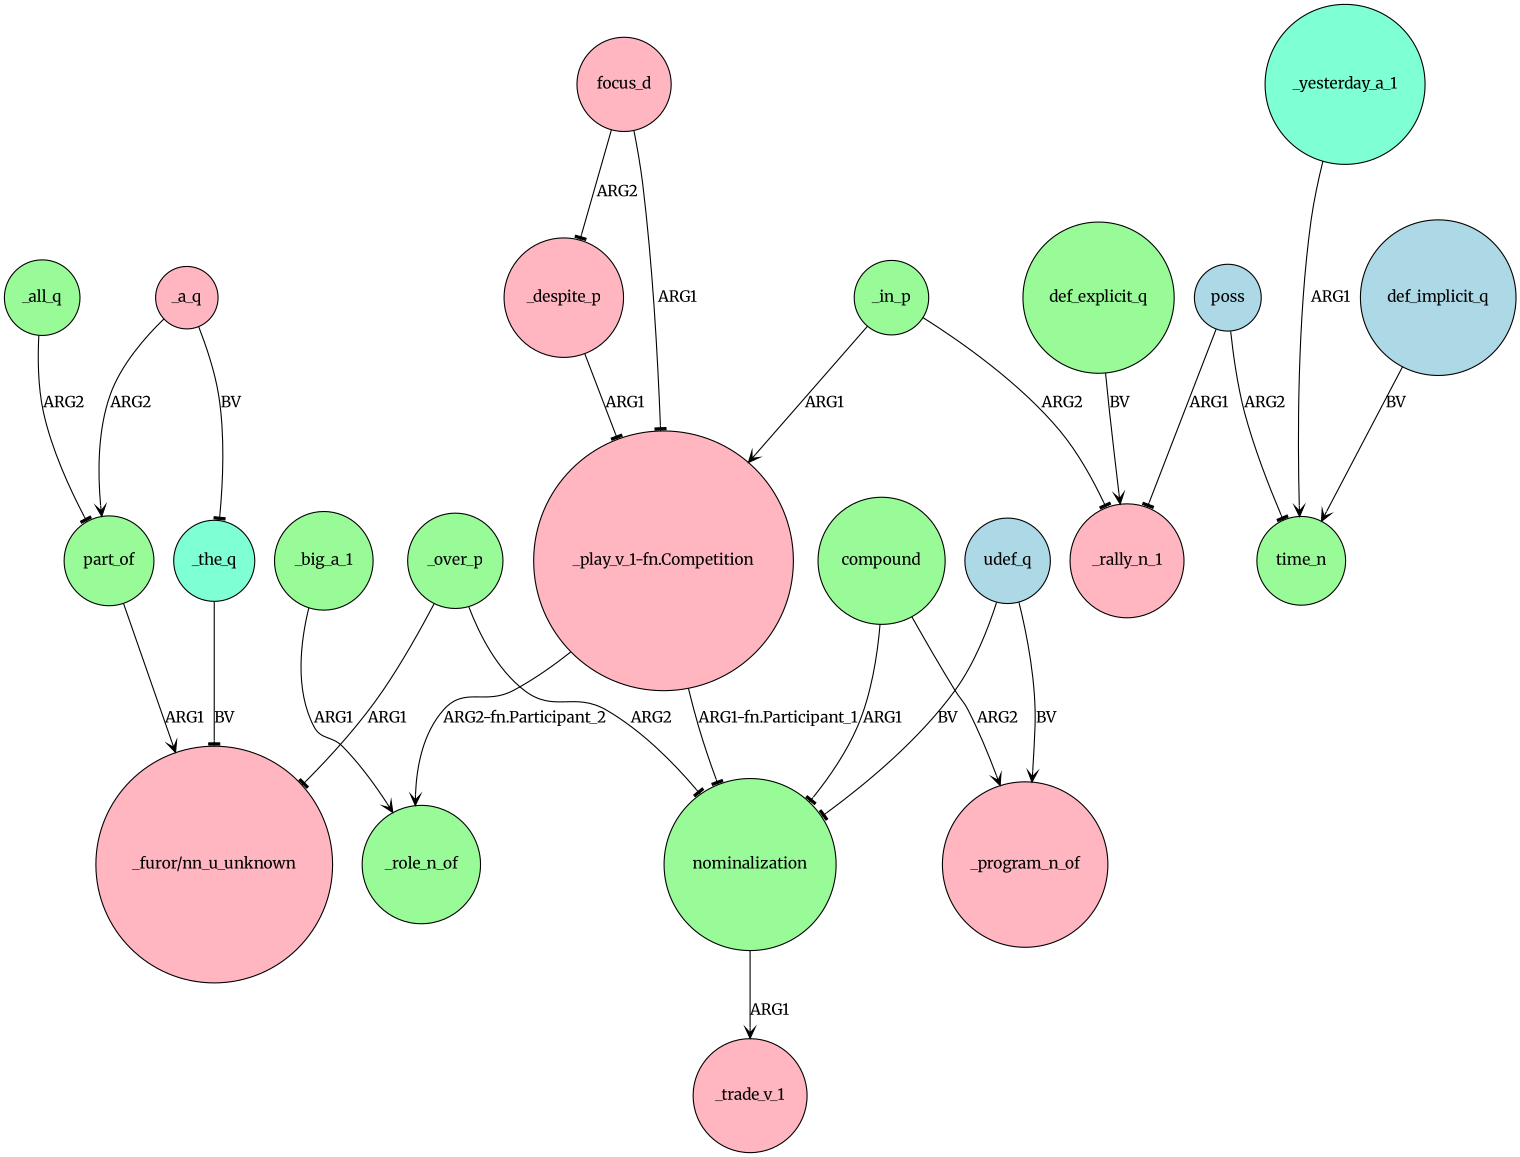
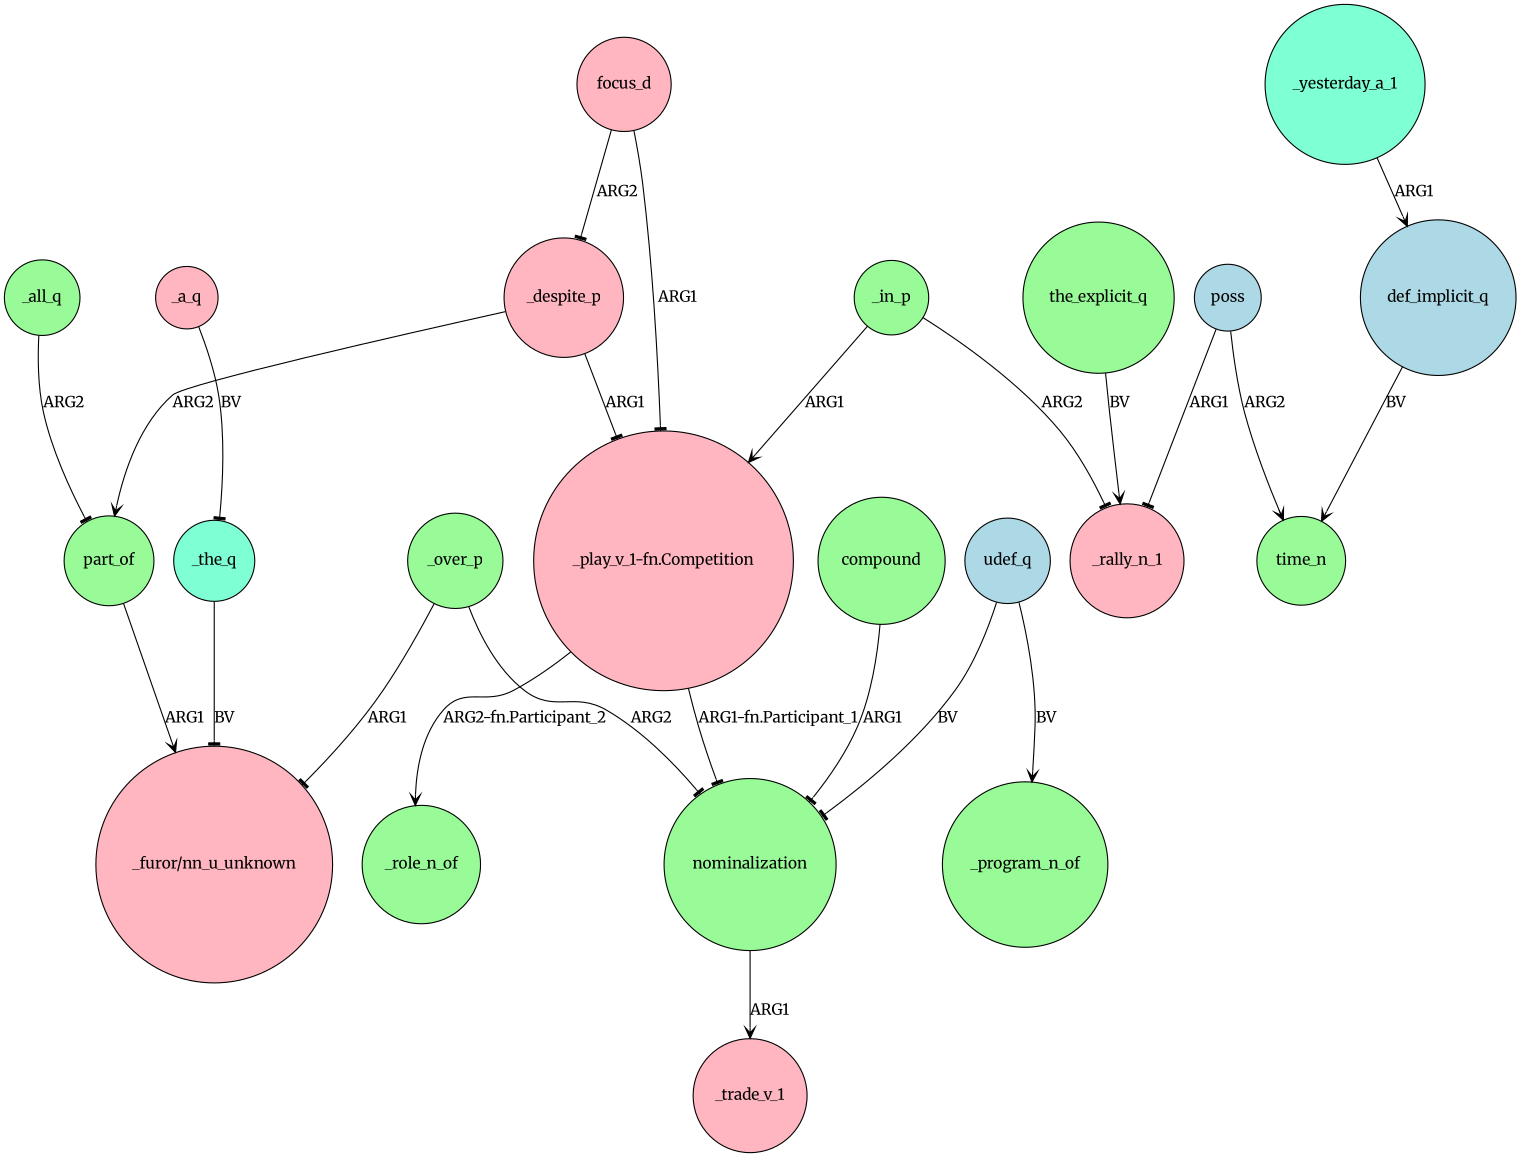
node "def_explicit_q": label "def_explicit_q" -> "the_explicit_q"
edge "_yesterday_a_1" -> "time_n": now "_yesterday_a_1" -> "def_implicit_q"
edge "_a_q" -> "part_of": now "_despite_p" -> "part_of"
edge "poss" -> "time_n": arrowhead tee -> vee
node "_big_a_1": removed
edge "compound" -> "_program_n_of": removed, label "ARG2"
node "_program_n_of": fillcolor lightpink -> palegreen
